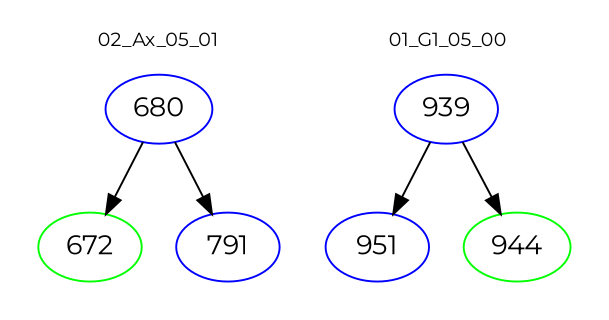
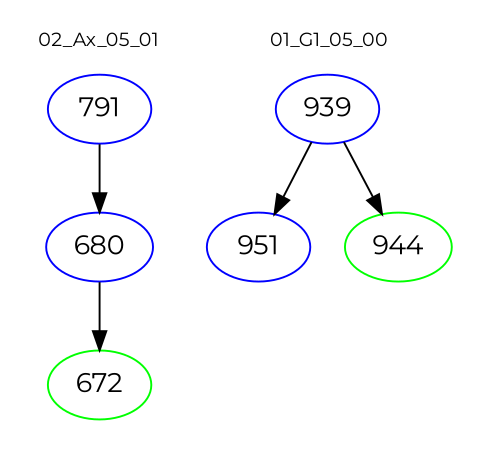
edge "680" -> "791": reversed
